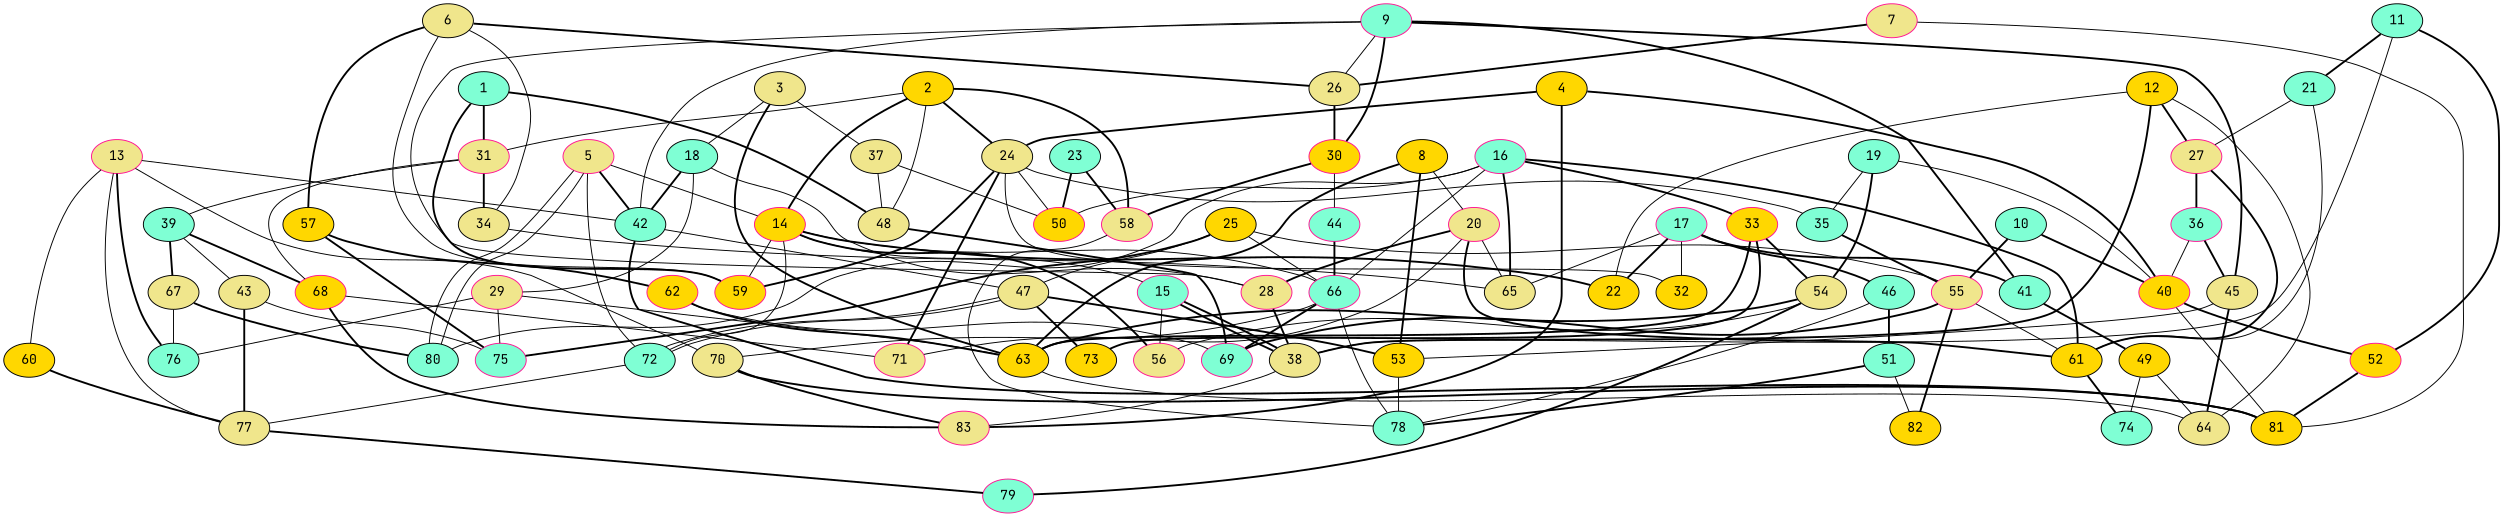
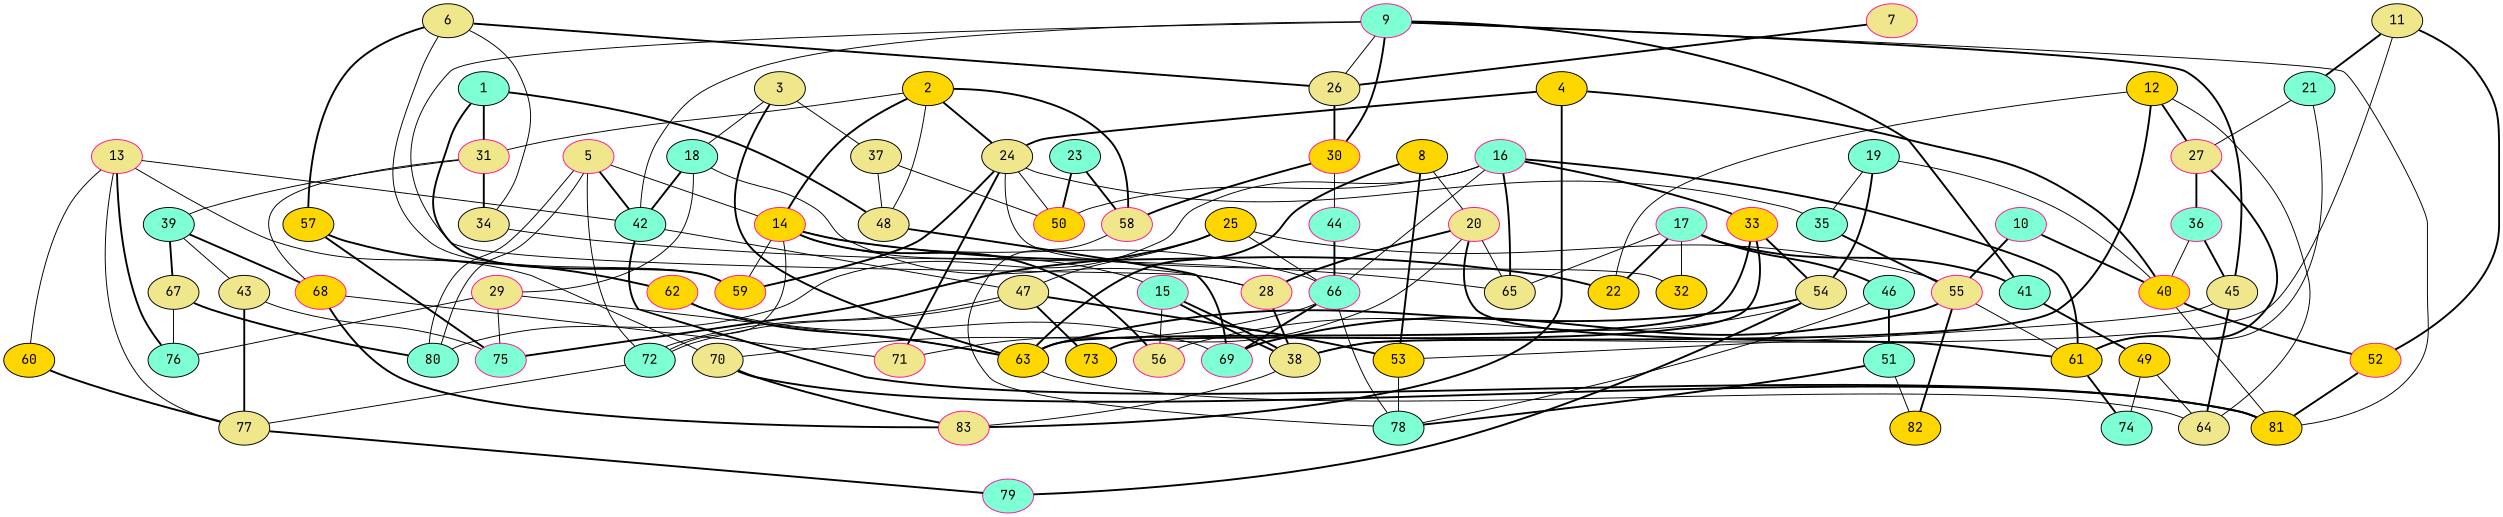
node "11": fillcolor aquamarine -> khaki
edge "7" -- "81": now "9" -- "81"
node "10": color black -> deeppink
